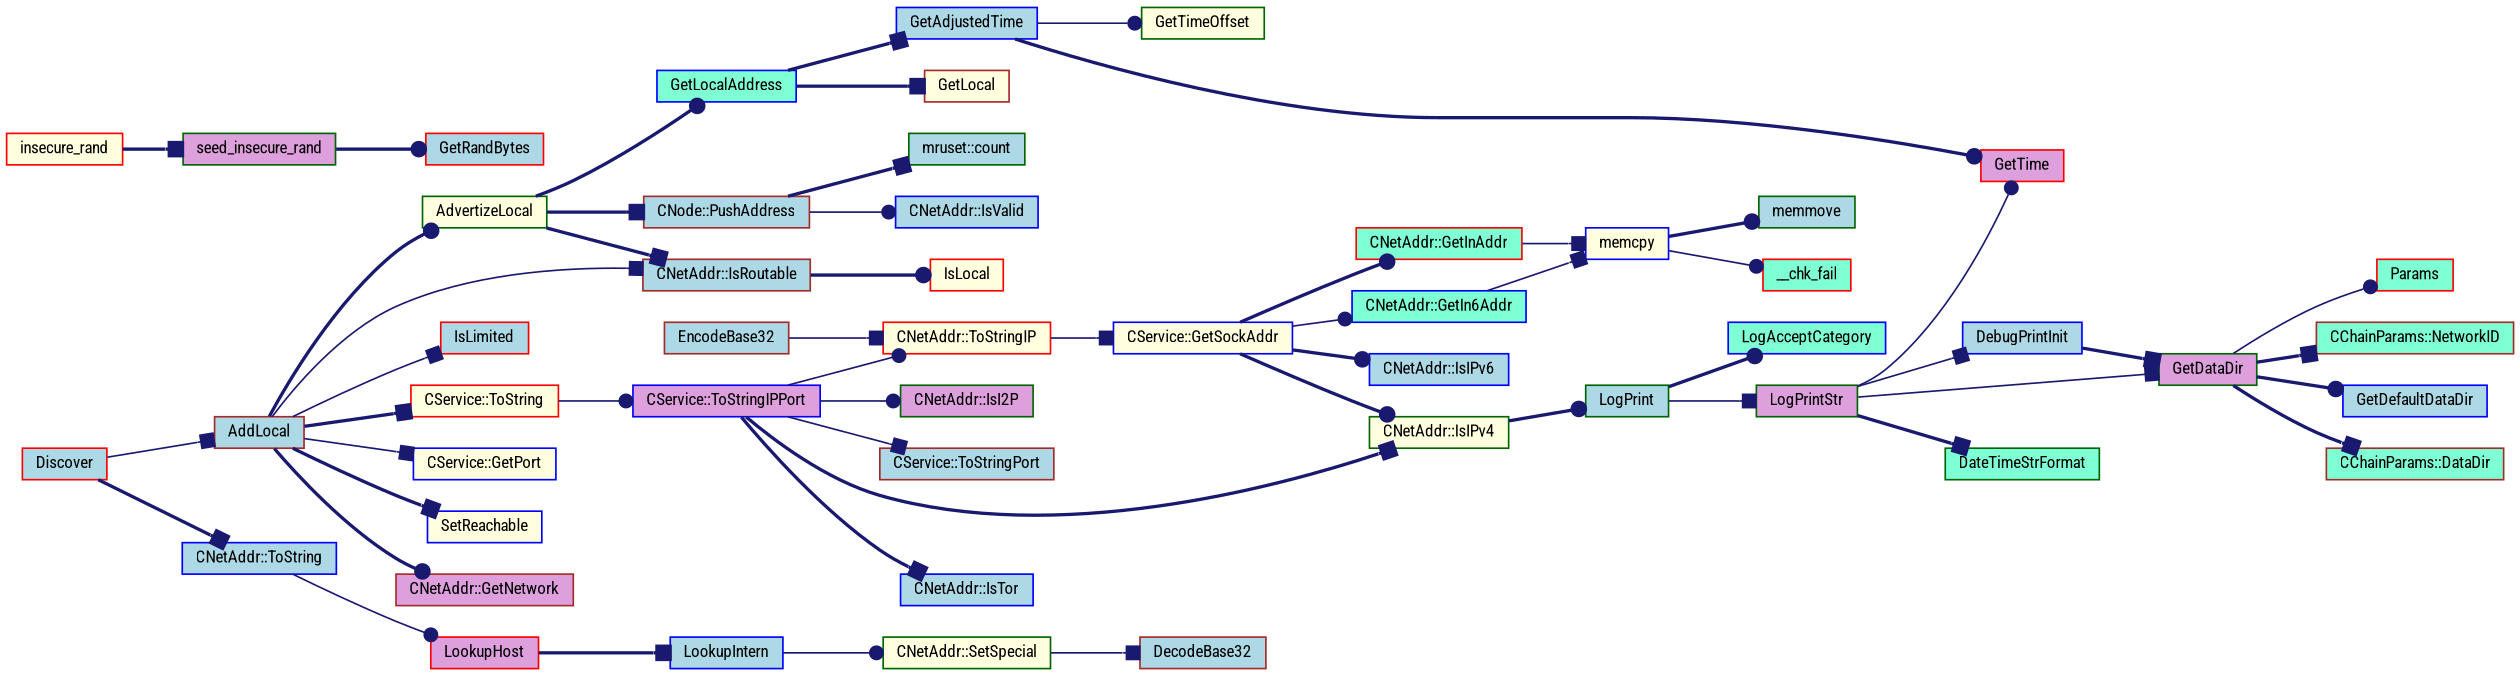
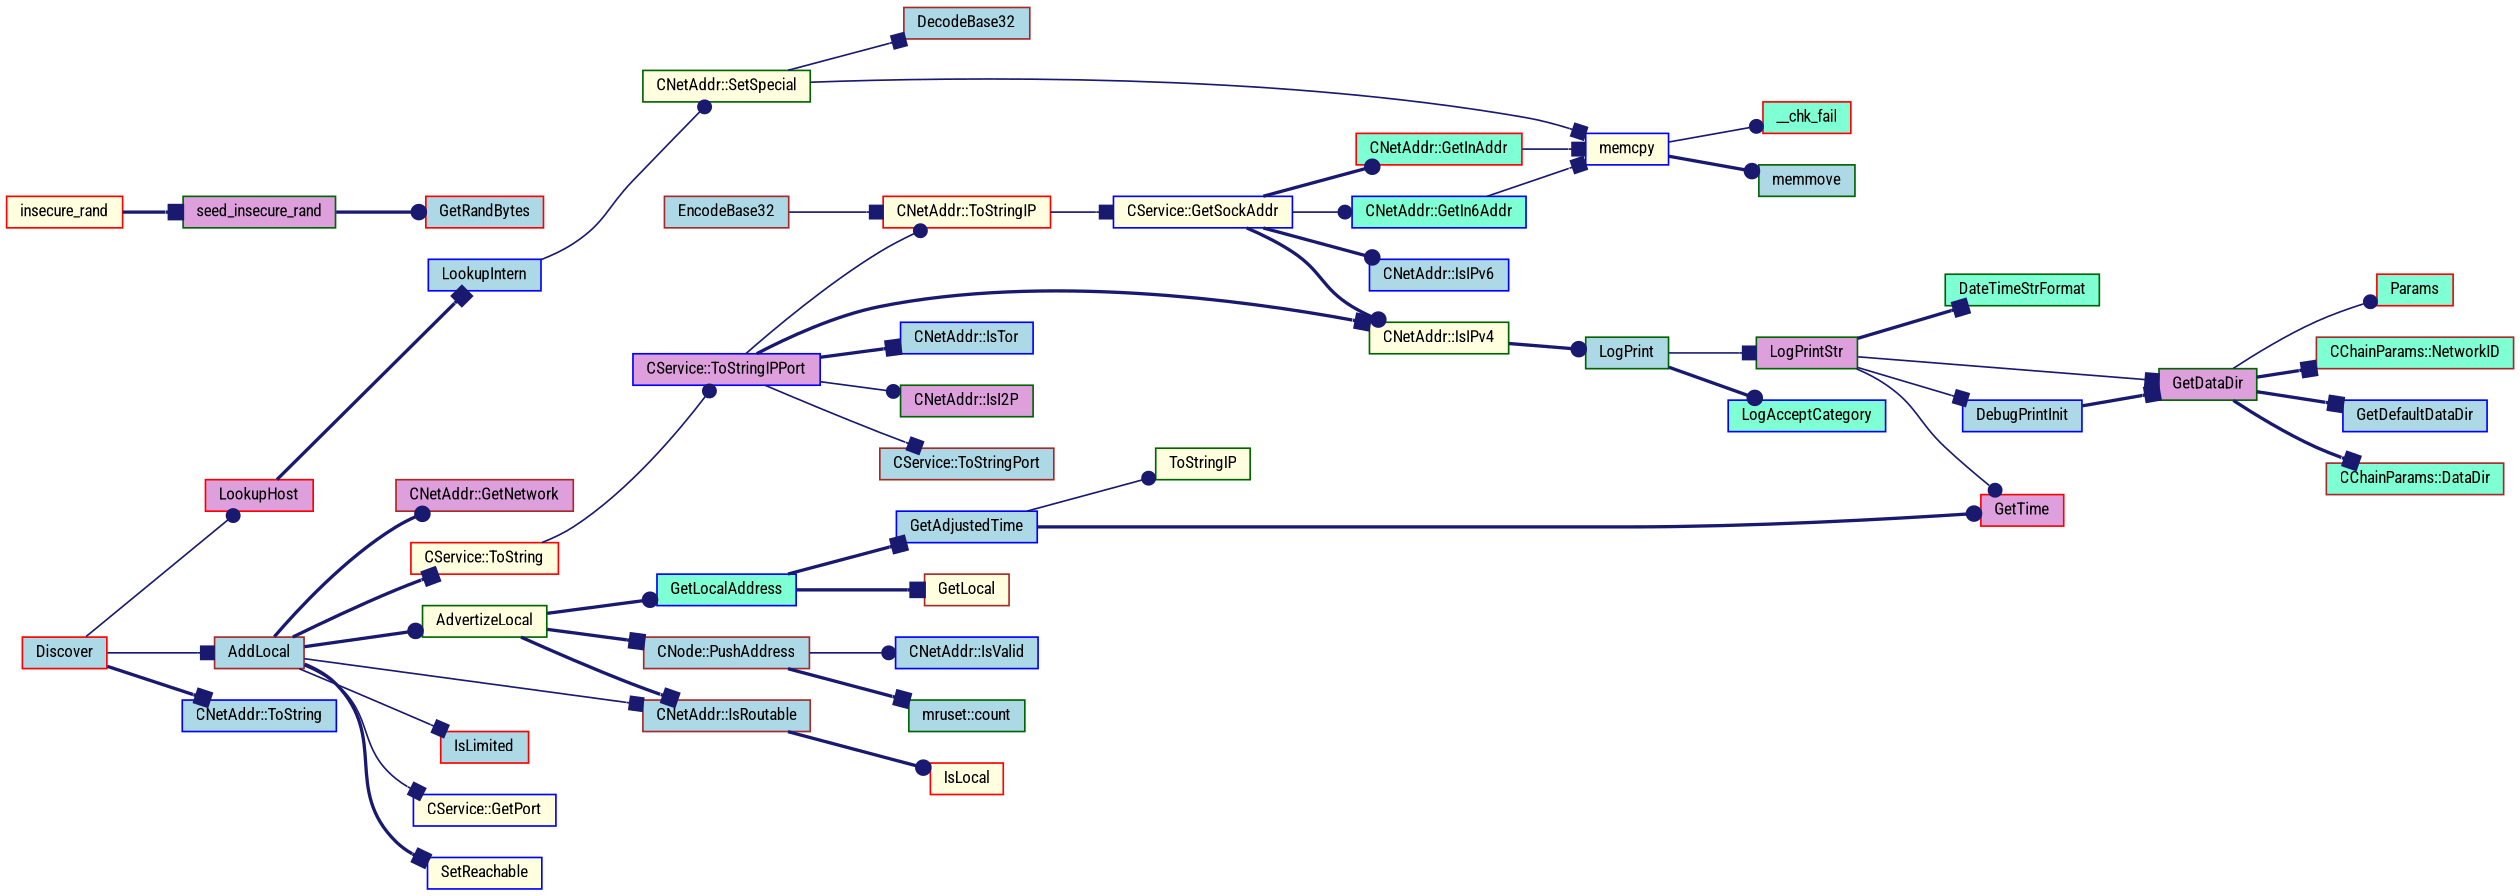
node "GetTimeOffset": label "GetTimeOffset" -> "ToStringIP"
edge "CNetAddr::SetSpecial" -> "memcpy": added
edge "GetDataDir" -> "GetDefaultDataDir": arrowhead dot -> box
edge "CNetAddr::ToString" -> "LookupHost": now "Discover" -> "LookupHost"
